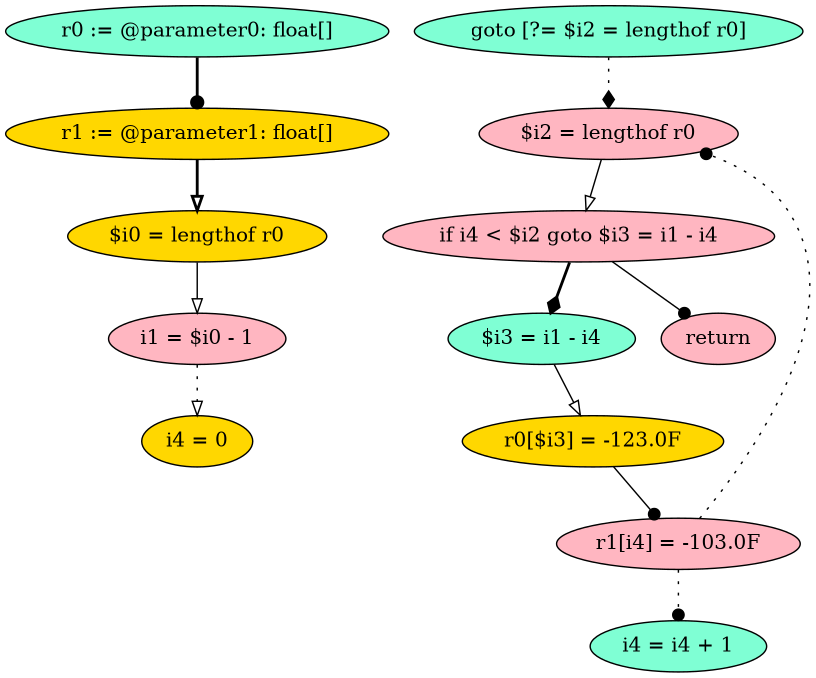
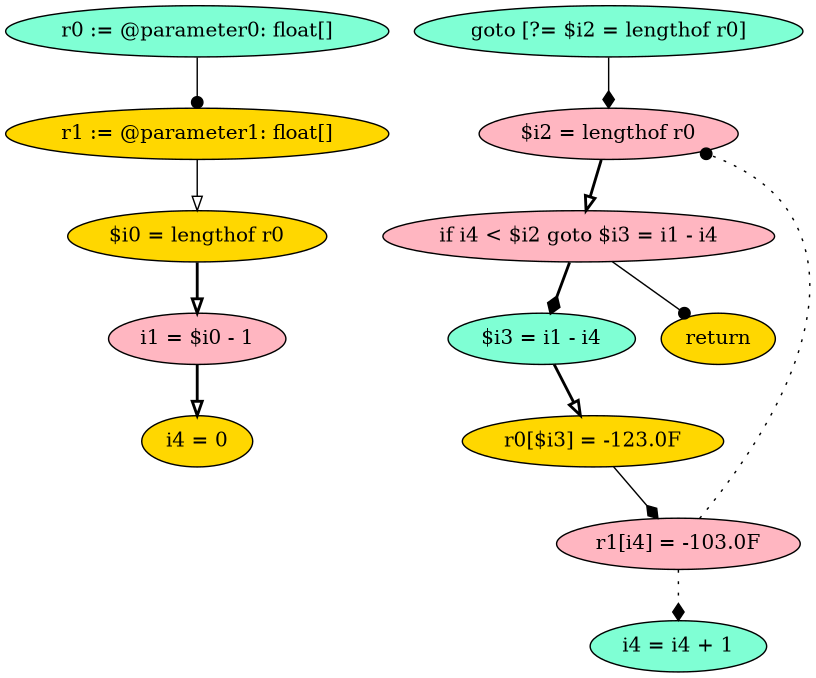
edge "goto [?= $i2 = lengthof r0]" -> "$i2 = lengthof r0": style dotted -> solid
edge "r0 := @parameter0: float[]" -> "r1 := @parameter1: float[]": style bold -> solid
edge "r1 := @parameter1: float[]" -> "$i0 = lengthof r0": style bold -> solid
edge "$i2 = lengthof r0" -> "if i4 < $i2 goto $i3 = i1 - i4": style solid -> bold
edge "$i0 = lengthof r0" -> "i1 = $i0 - 1": style solid -> bold
node "return": fillcolor lightpink -> gold
edge "i1 = $i0 - 1" -> "i4 = 0": style dotted -> bold
edge "$i3 = i1 - i4" -> "r0[$i3] = -123.0F": style solid -> bold
edge "r0[$i3] = -123.0F" -> "r1[i4] = -103.0F": arrowhead dot -> diamond
edge "r1[i4] = -103.0F" -> "i4 = i4 + 1": arrowhead dot -> diamond
